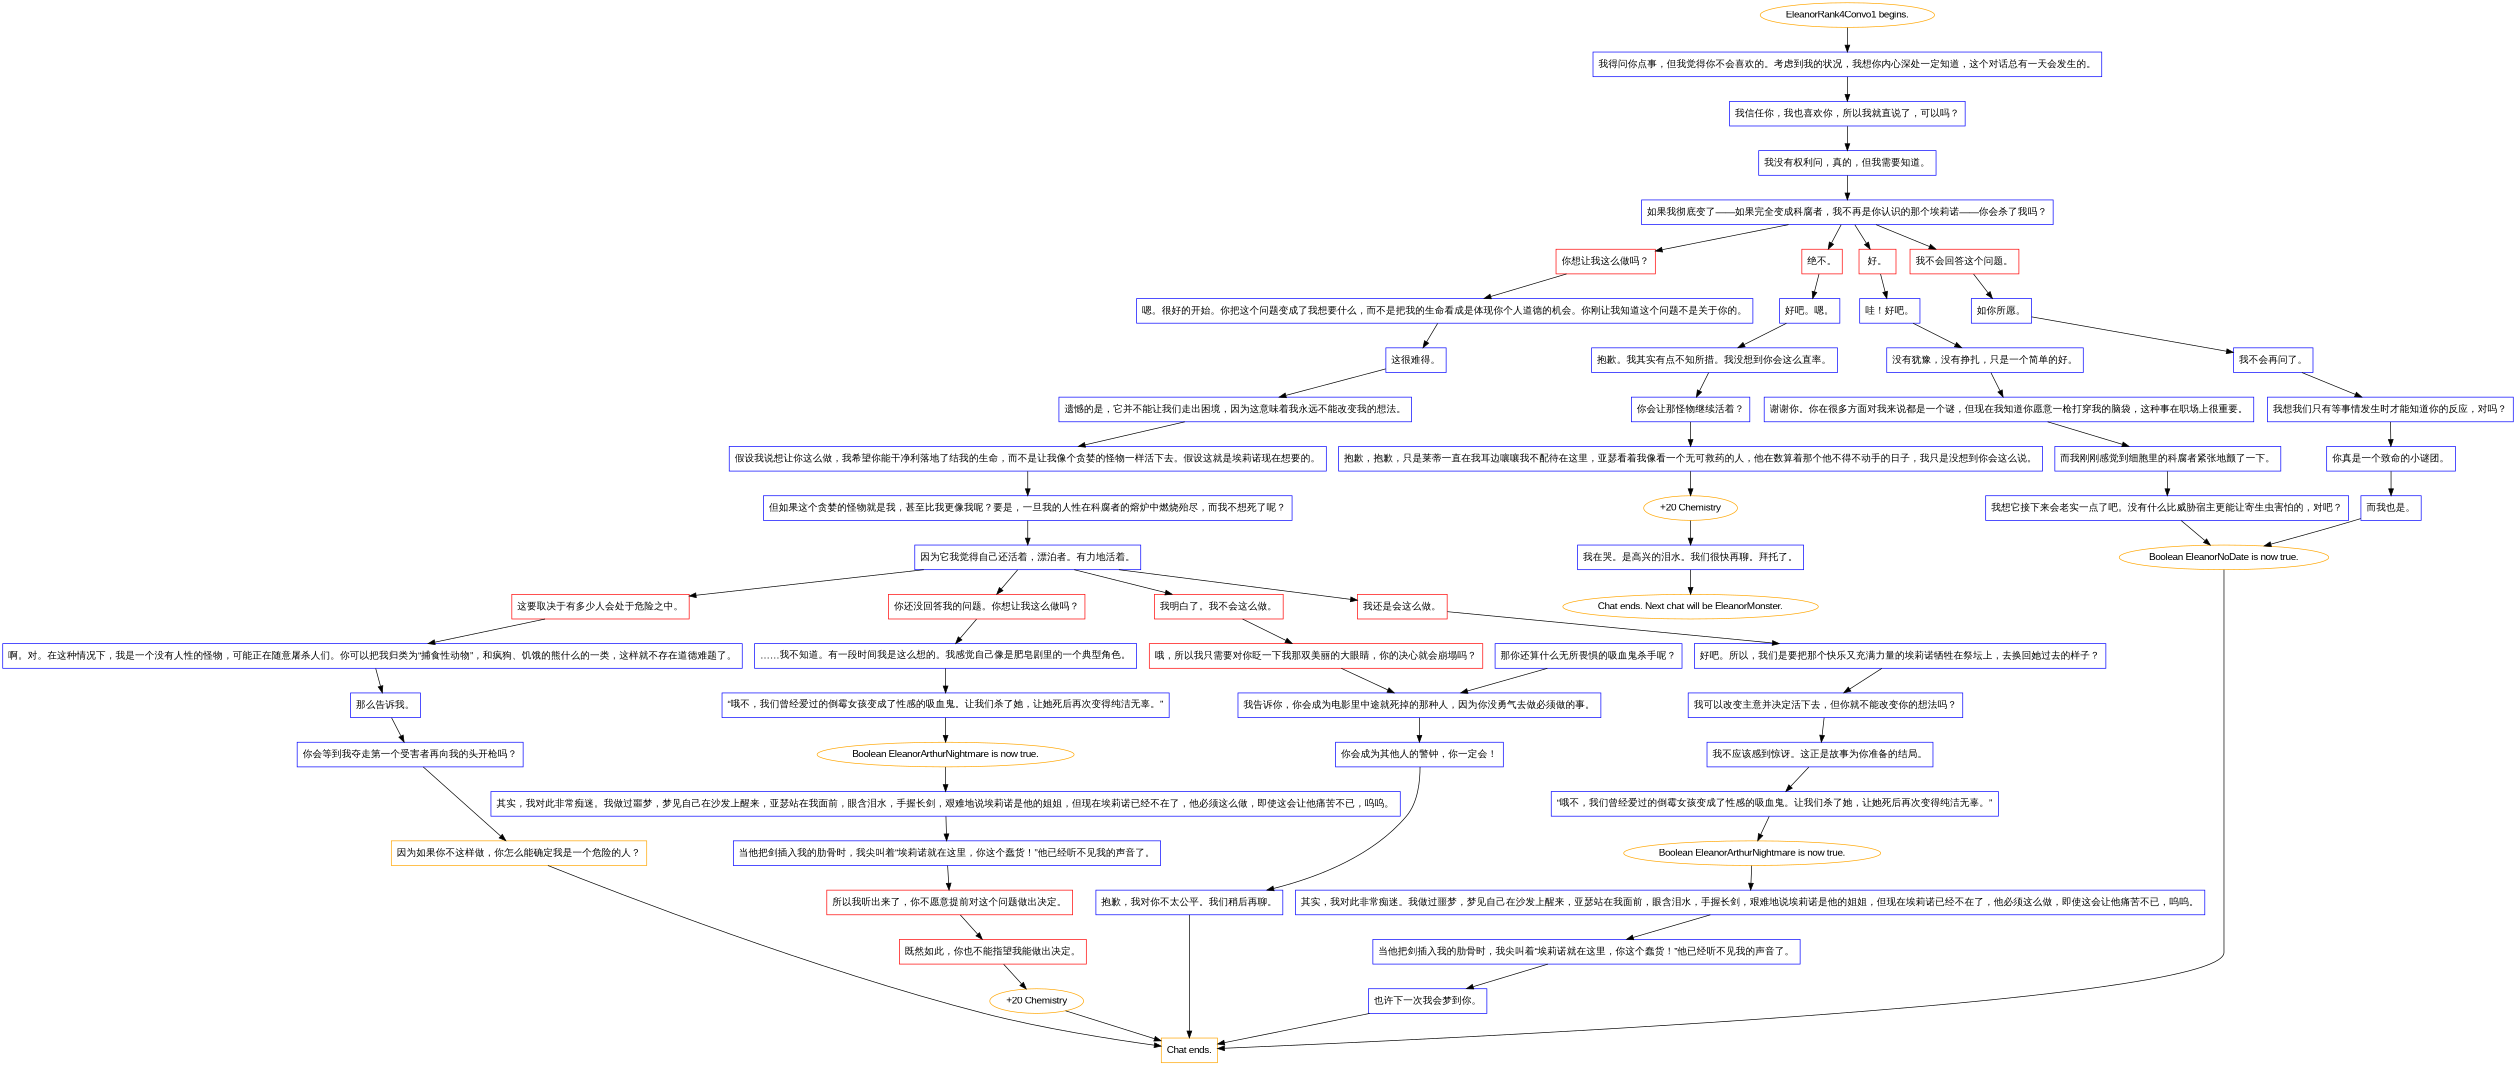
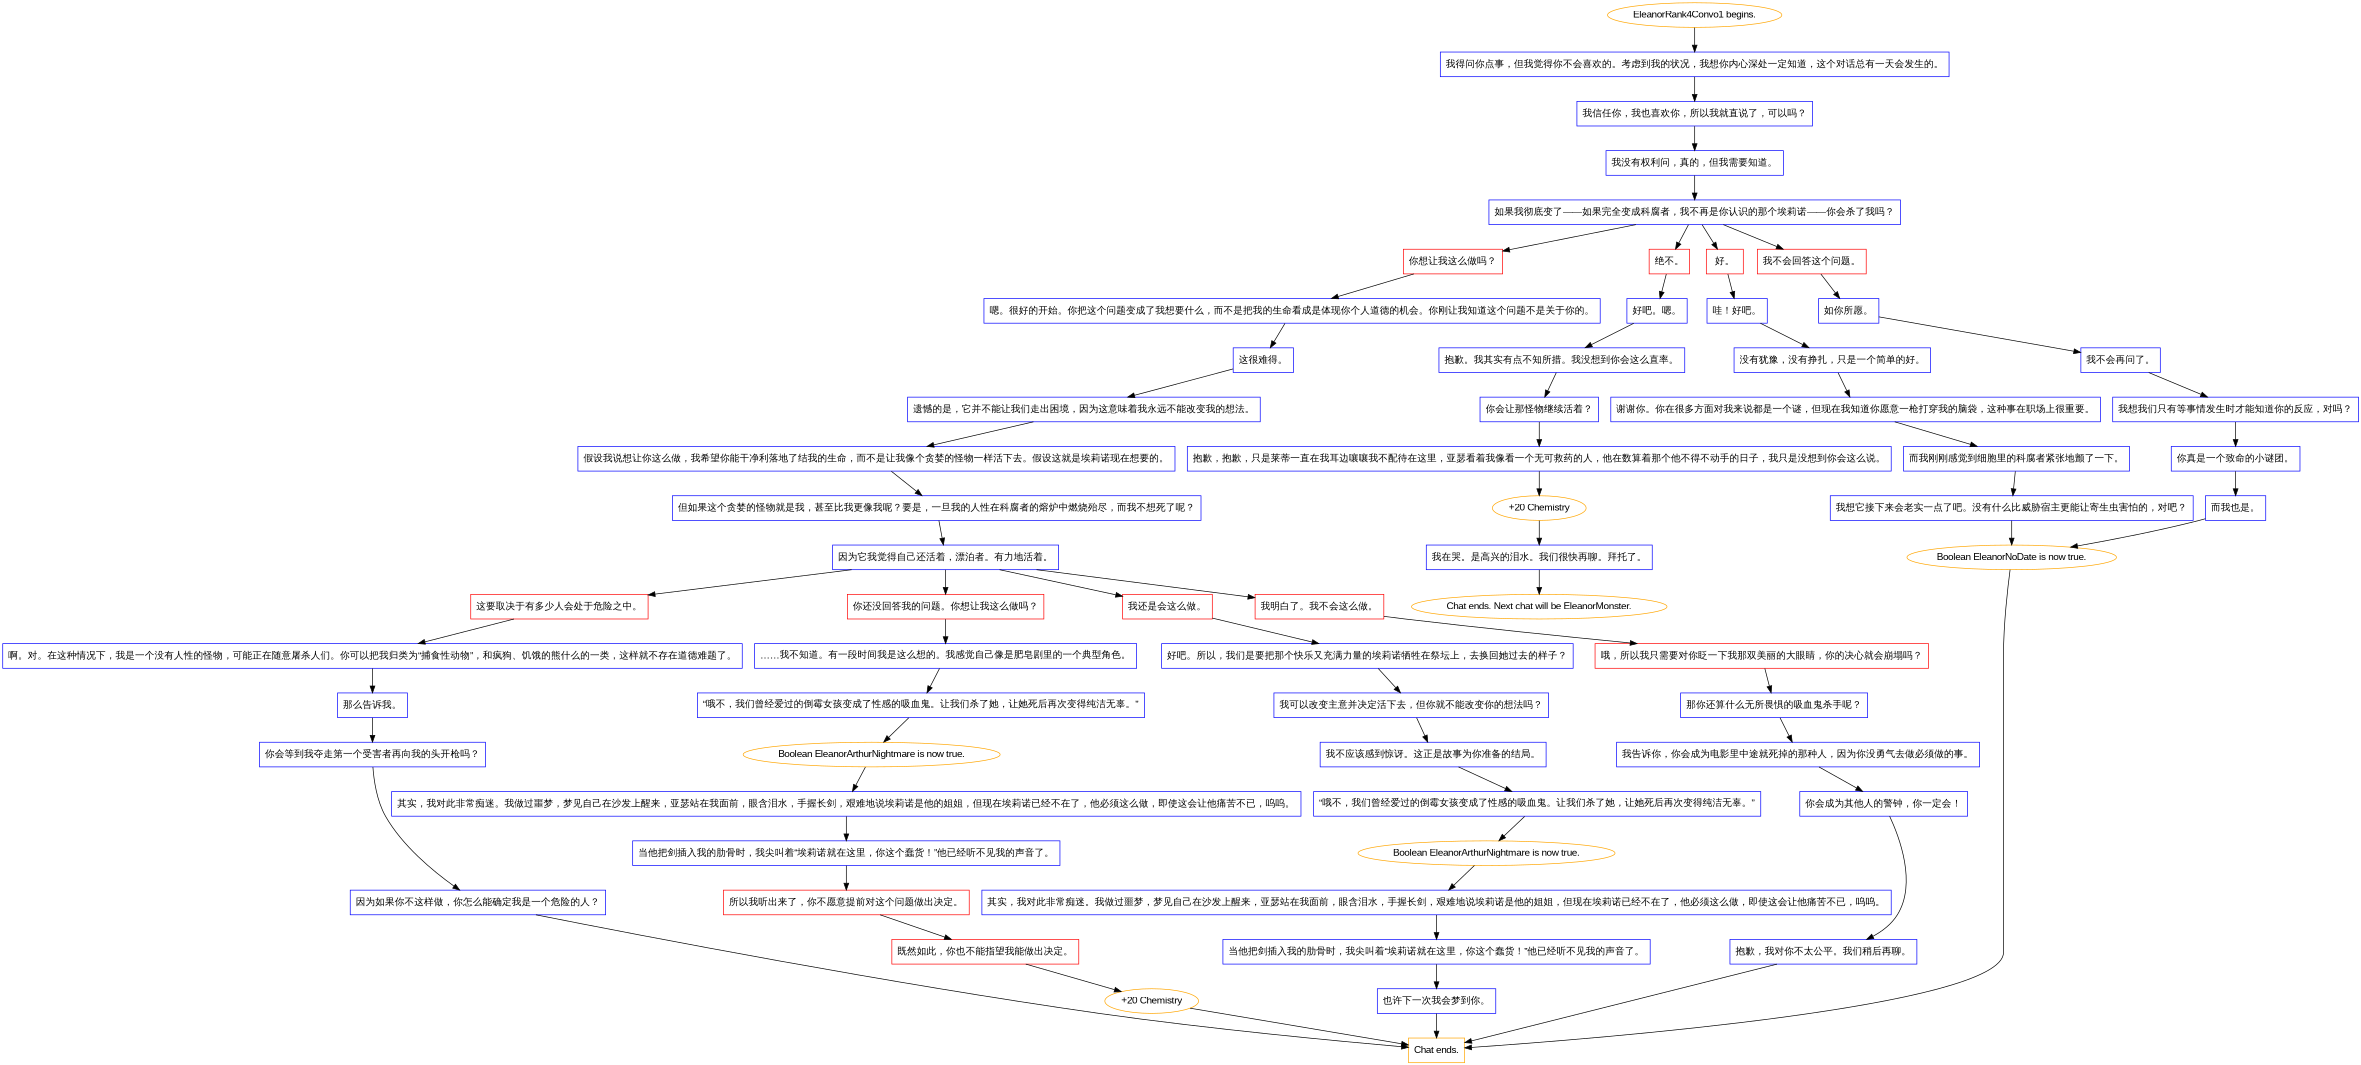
edge "哦，所以我只需要对你眨一下我那双美丽的大眼睛，你的决心就会崩塌吗？" -> "我告诉你，你会成为电影里中途就死掉的那种人，因为你没勇气去做必须做的事。": now "哦，所以我只需要对你眨一下我那双美丽的大眼睛，你的决心就会崩塌吗？" -> "那你还算什么无所畏惧的吸血鬼杀手呢？"
node "因为如果你不这样做，你怎么能确定我是一个危险的人？": color orange -> blue
